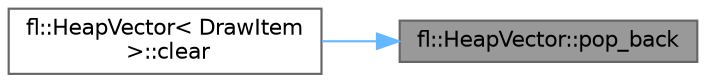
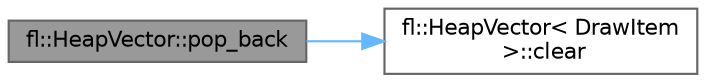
edge "fl::HeapVector< DrawItem >::clear" -> "fl::HeapVector::pop_back": reversed
